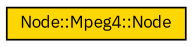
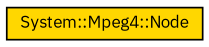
node "Node::Mpeg4::Node": label "Node::Mpeg4::Node" -> "System::Mpeg4::Node"
